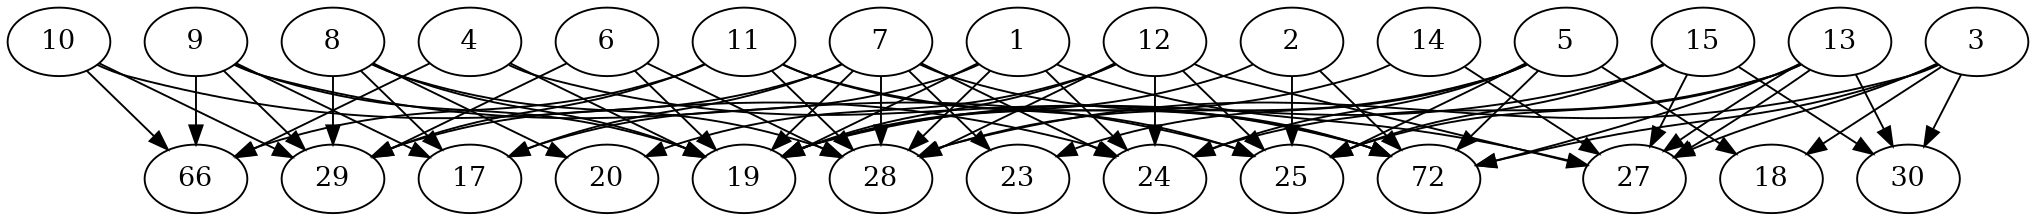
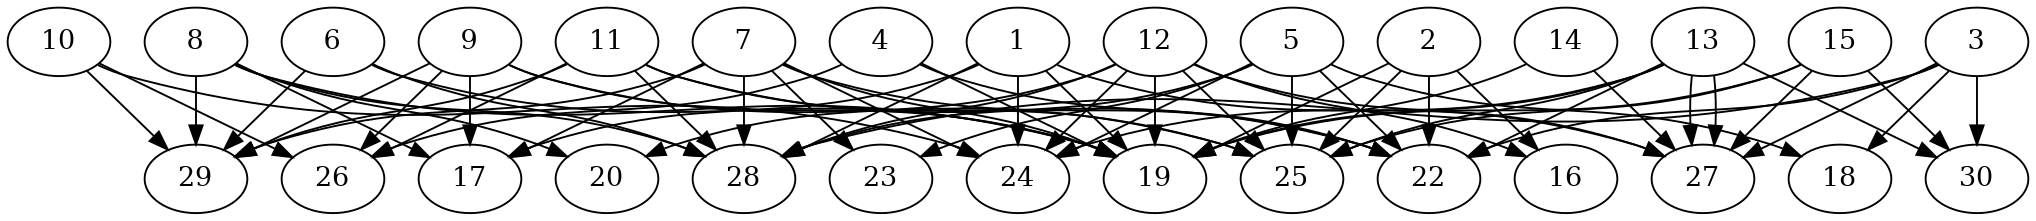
edge "13" -> "19": added
node "66": label "66" -> "26"
node "72": label "72" -> "22"
node "16": added
